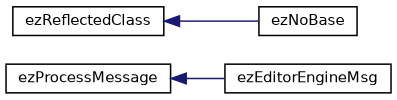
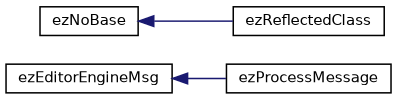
edge "ezNoBase" -> "ezReflectedClass": reversed
edge "ezEditorEngineMsg" -> "ezProcessMessage": reversed
